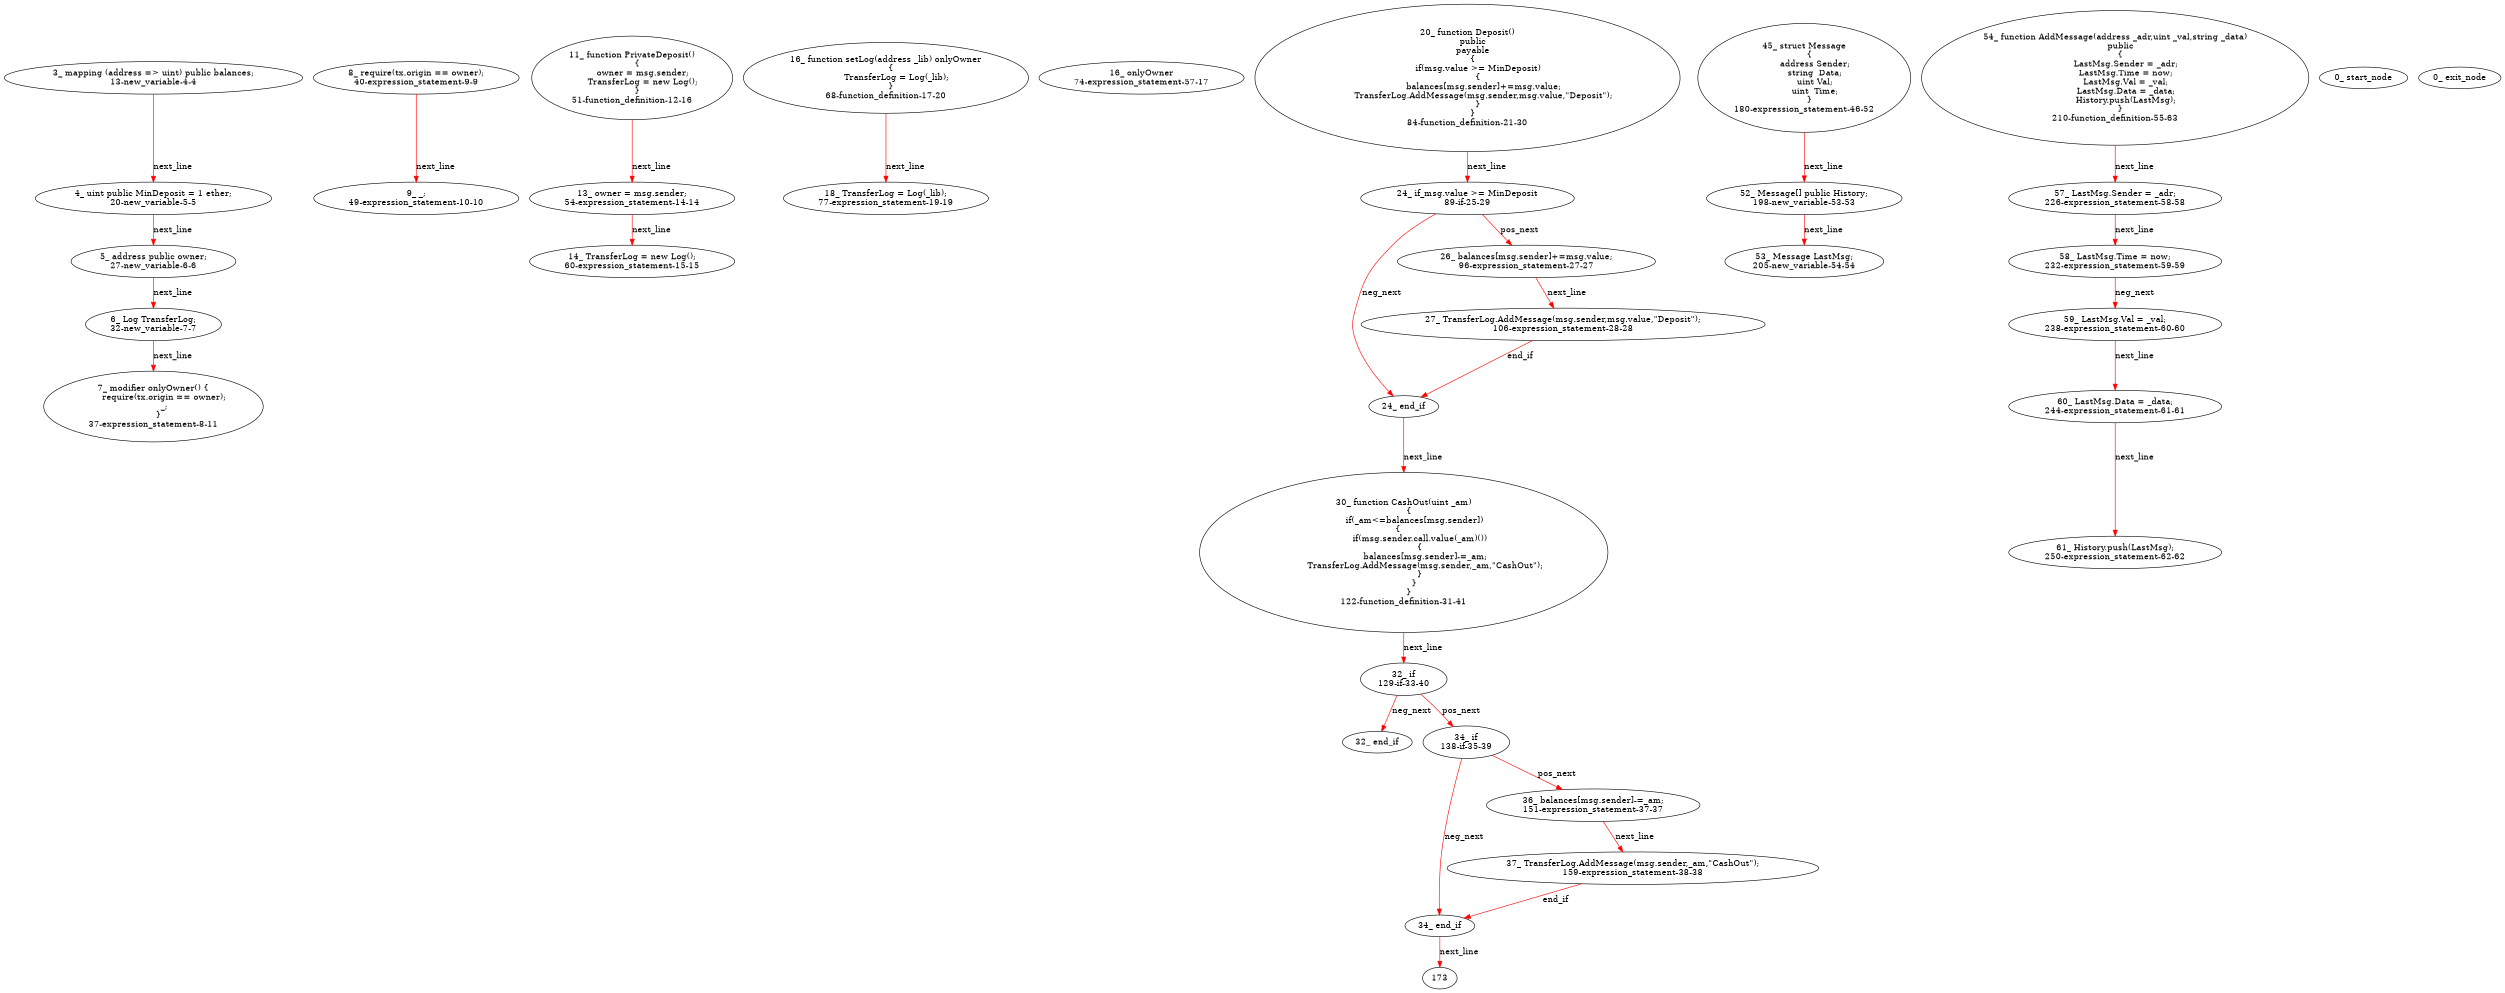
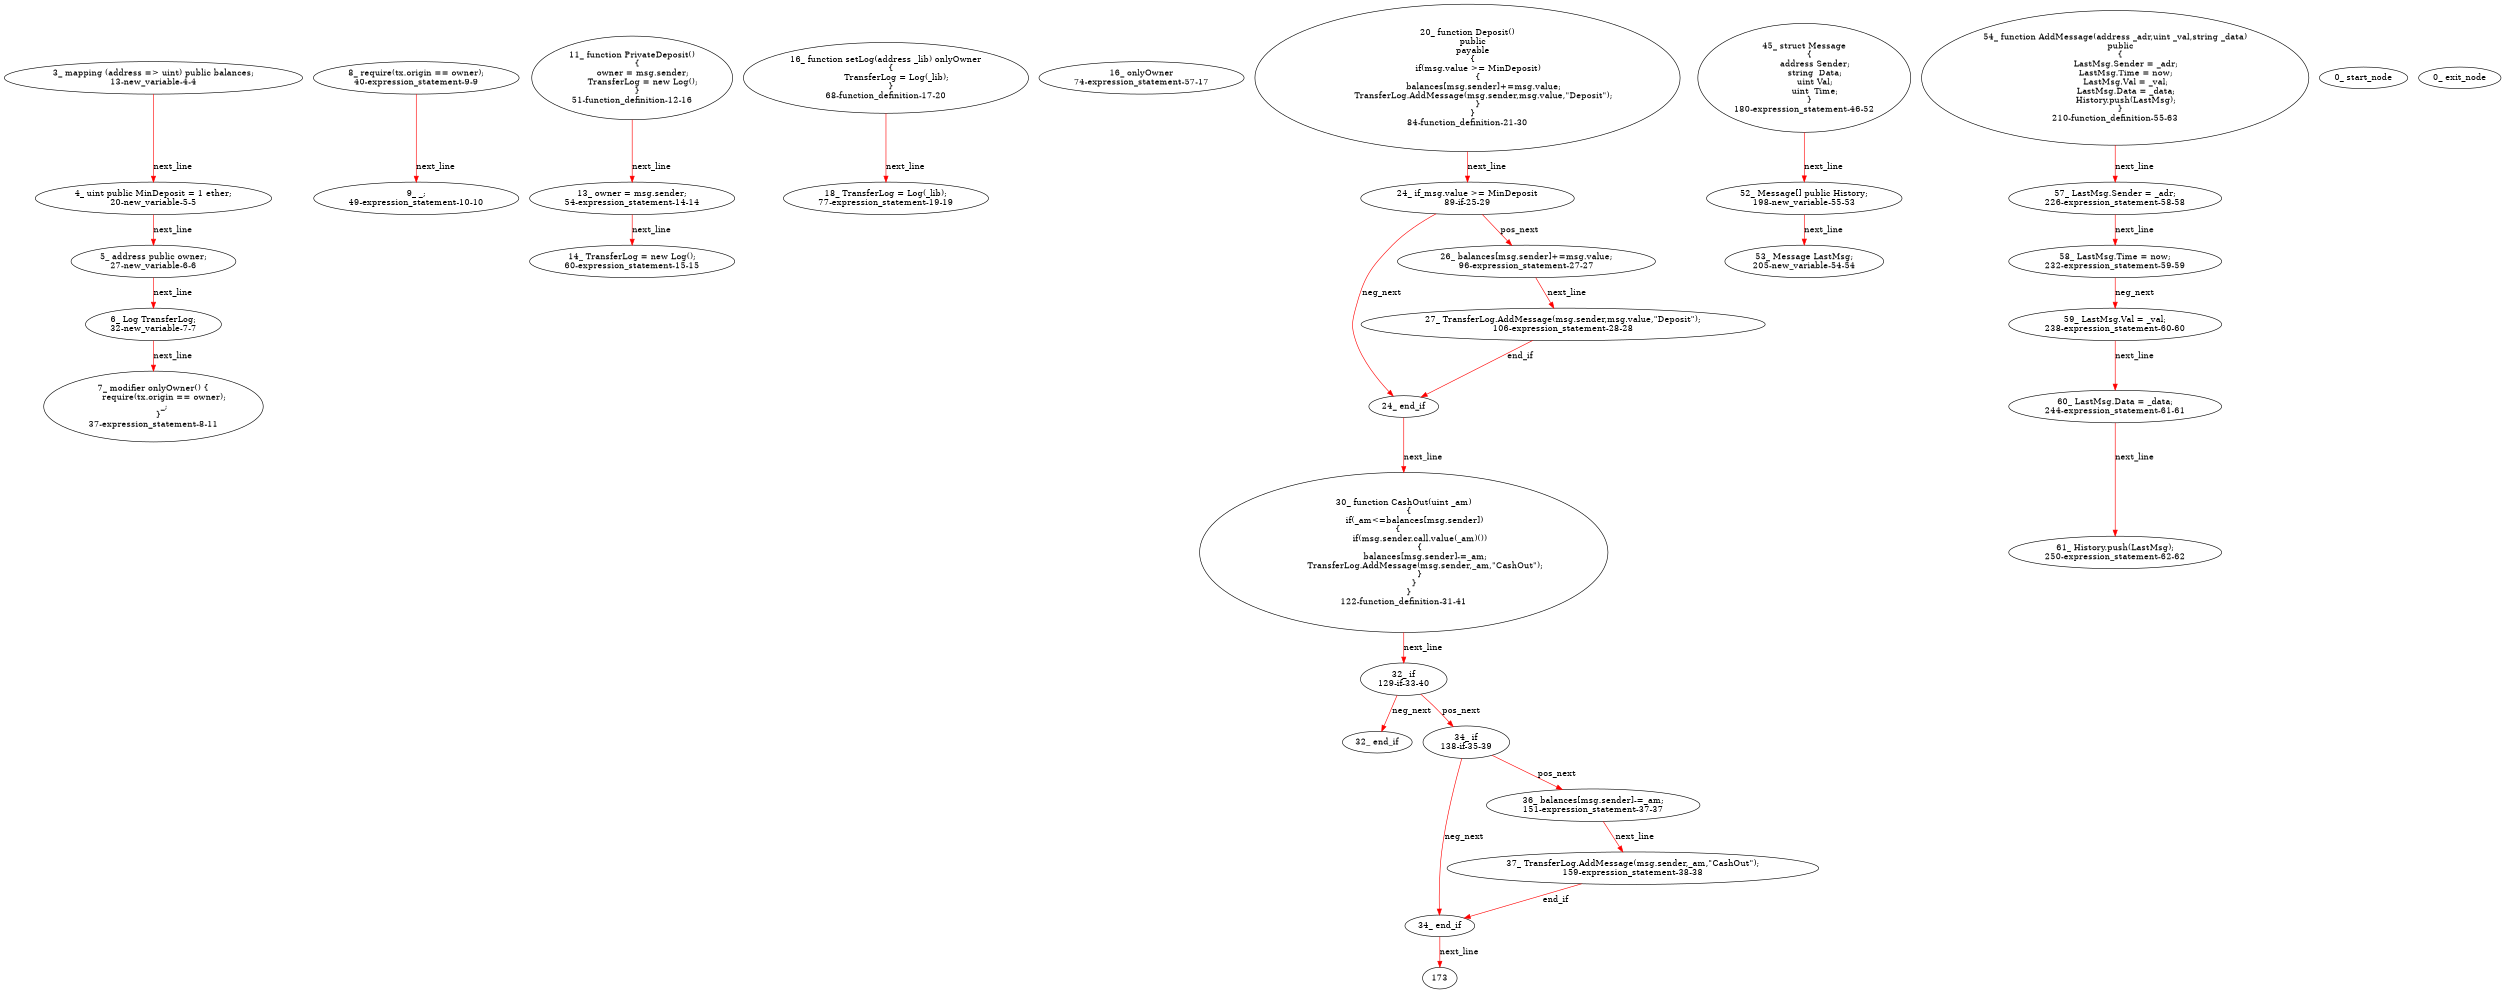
node "52_ Message[] public History; 198-new_variable-53-53": label "52_ Message[] public History; 198-new_variable-53-53" -> "52_ Message[] public History; 198-new_variable-55-53"
